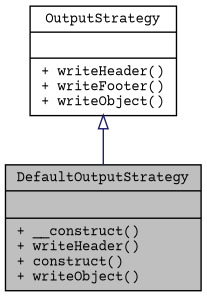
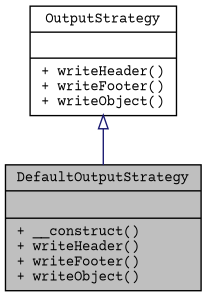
node "DefaultOutputStrategy": text "+ construct()" -> "+ writeFooter()"
